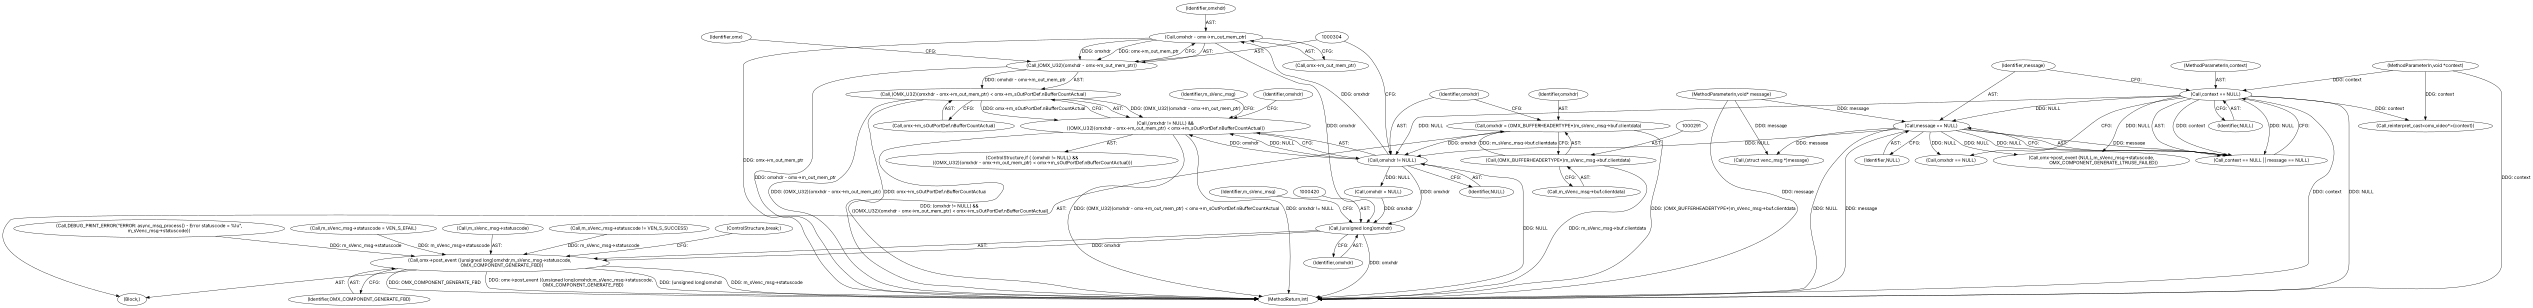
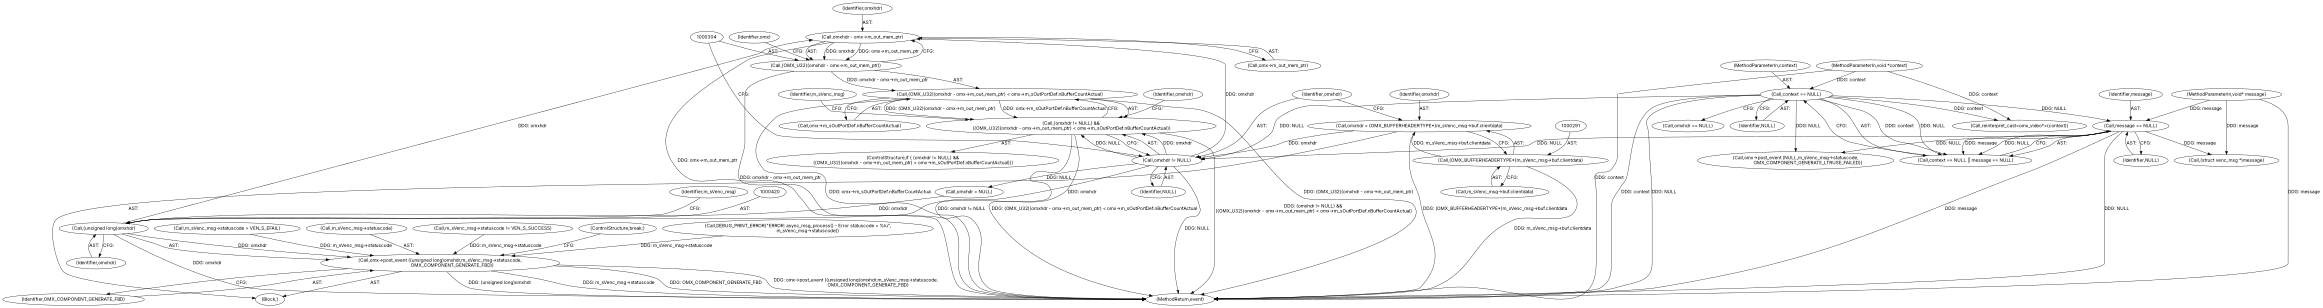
edge "(Identifier,message)" -> "(Call,context == NULL)": removed, label "CFG:"
edge "(Call,omxhdr - omx->m_out_mem_ptr)" -> "(Call,(unsigned long)omxhdr)": reversed
edge "(Call,message == NULL)" -> "(Call,omxhdr == NULL)": removed, label "DDG: NULL"
node "(MethodReturn,int)": label "(MethodReturn,int)" -> "(MethodReturn,event)"
